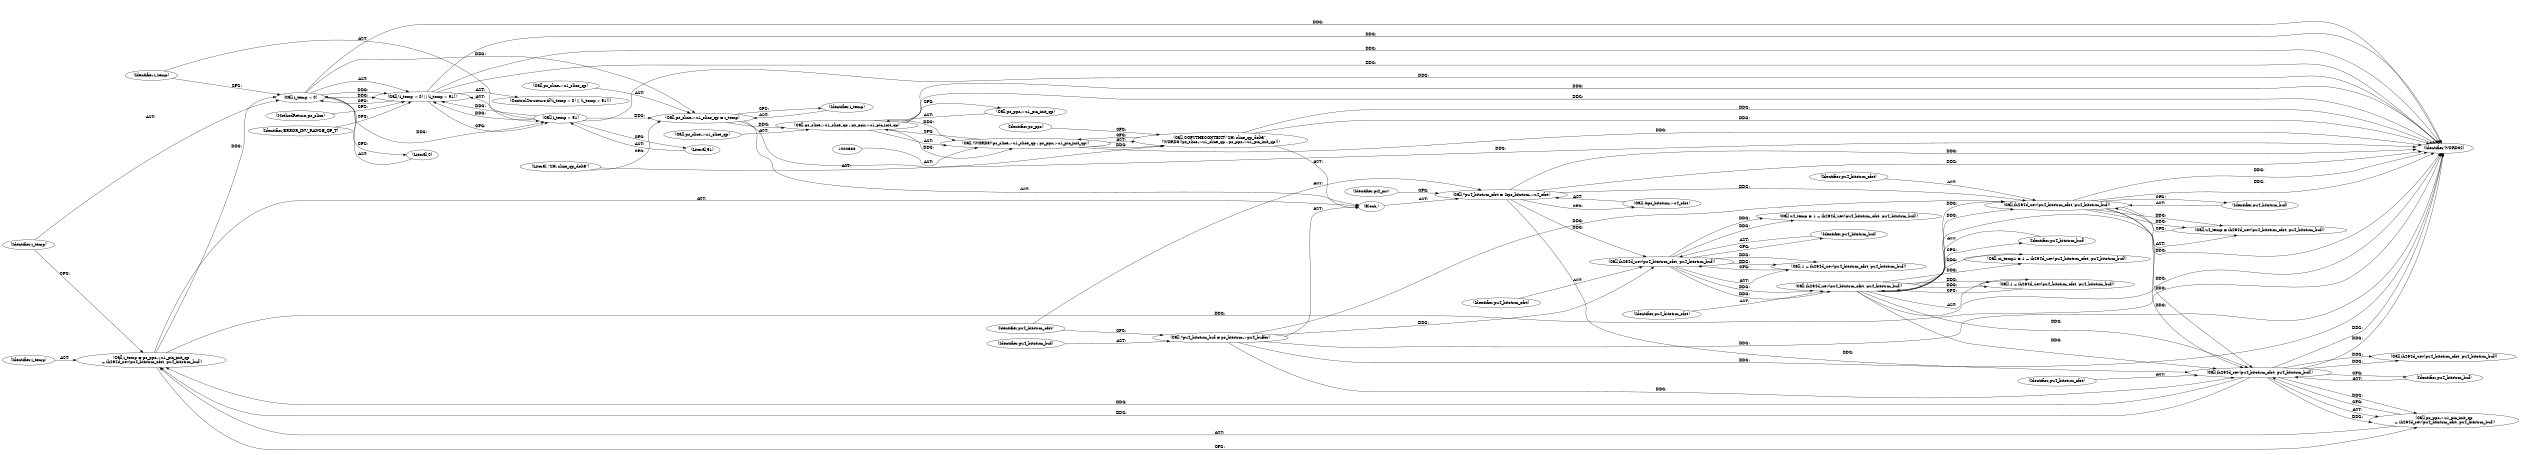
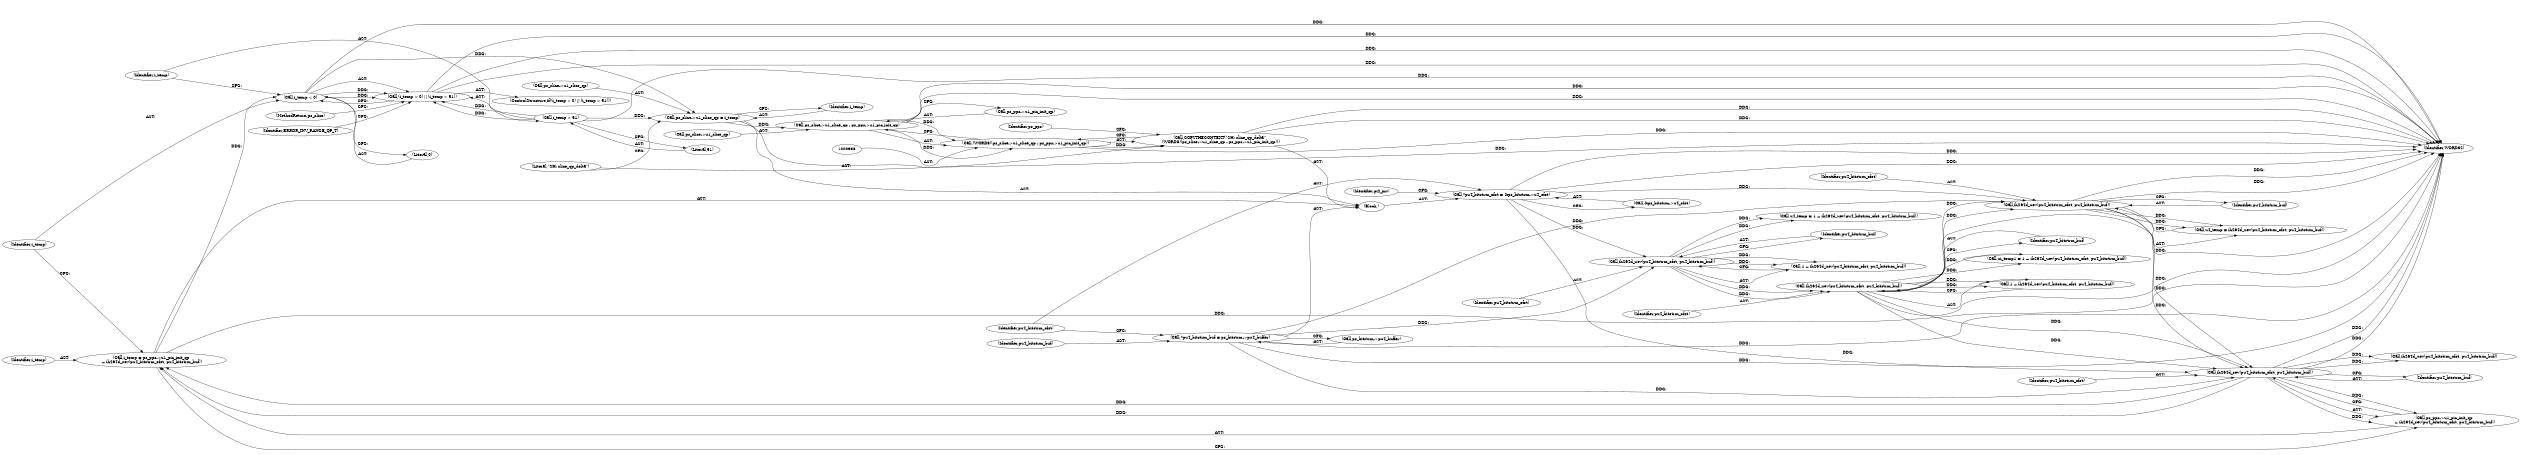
edge "(Call,(i_temp < 0) || (i_temp > 51))" -> "(Call,i_temp > 51)": removed, label "CFG:"
edge "(Call,i_temp < 0)" -> "(Call,i_temp > 51)": removed, label "DDG:"
node "(Call,ps_bitstrm->pu4_buffer)": added
